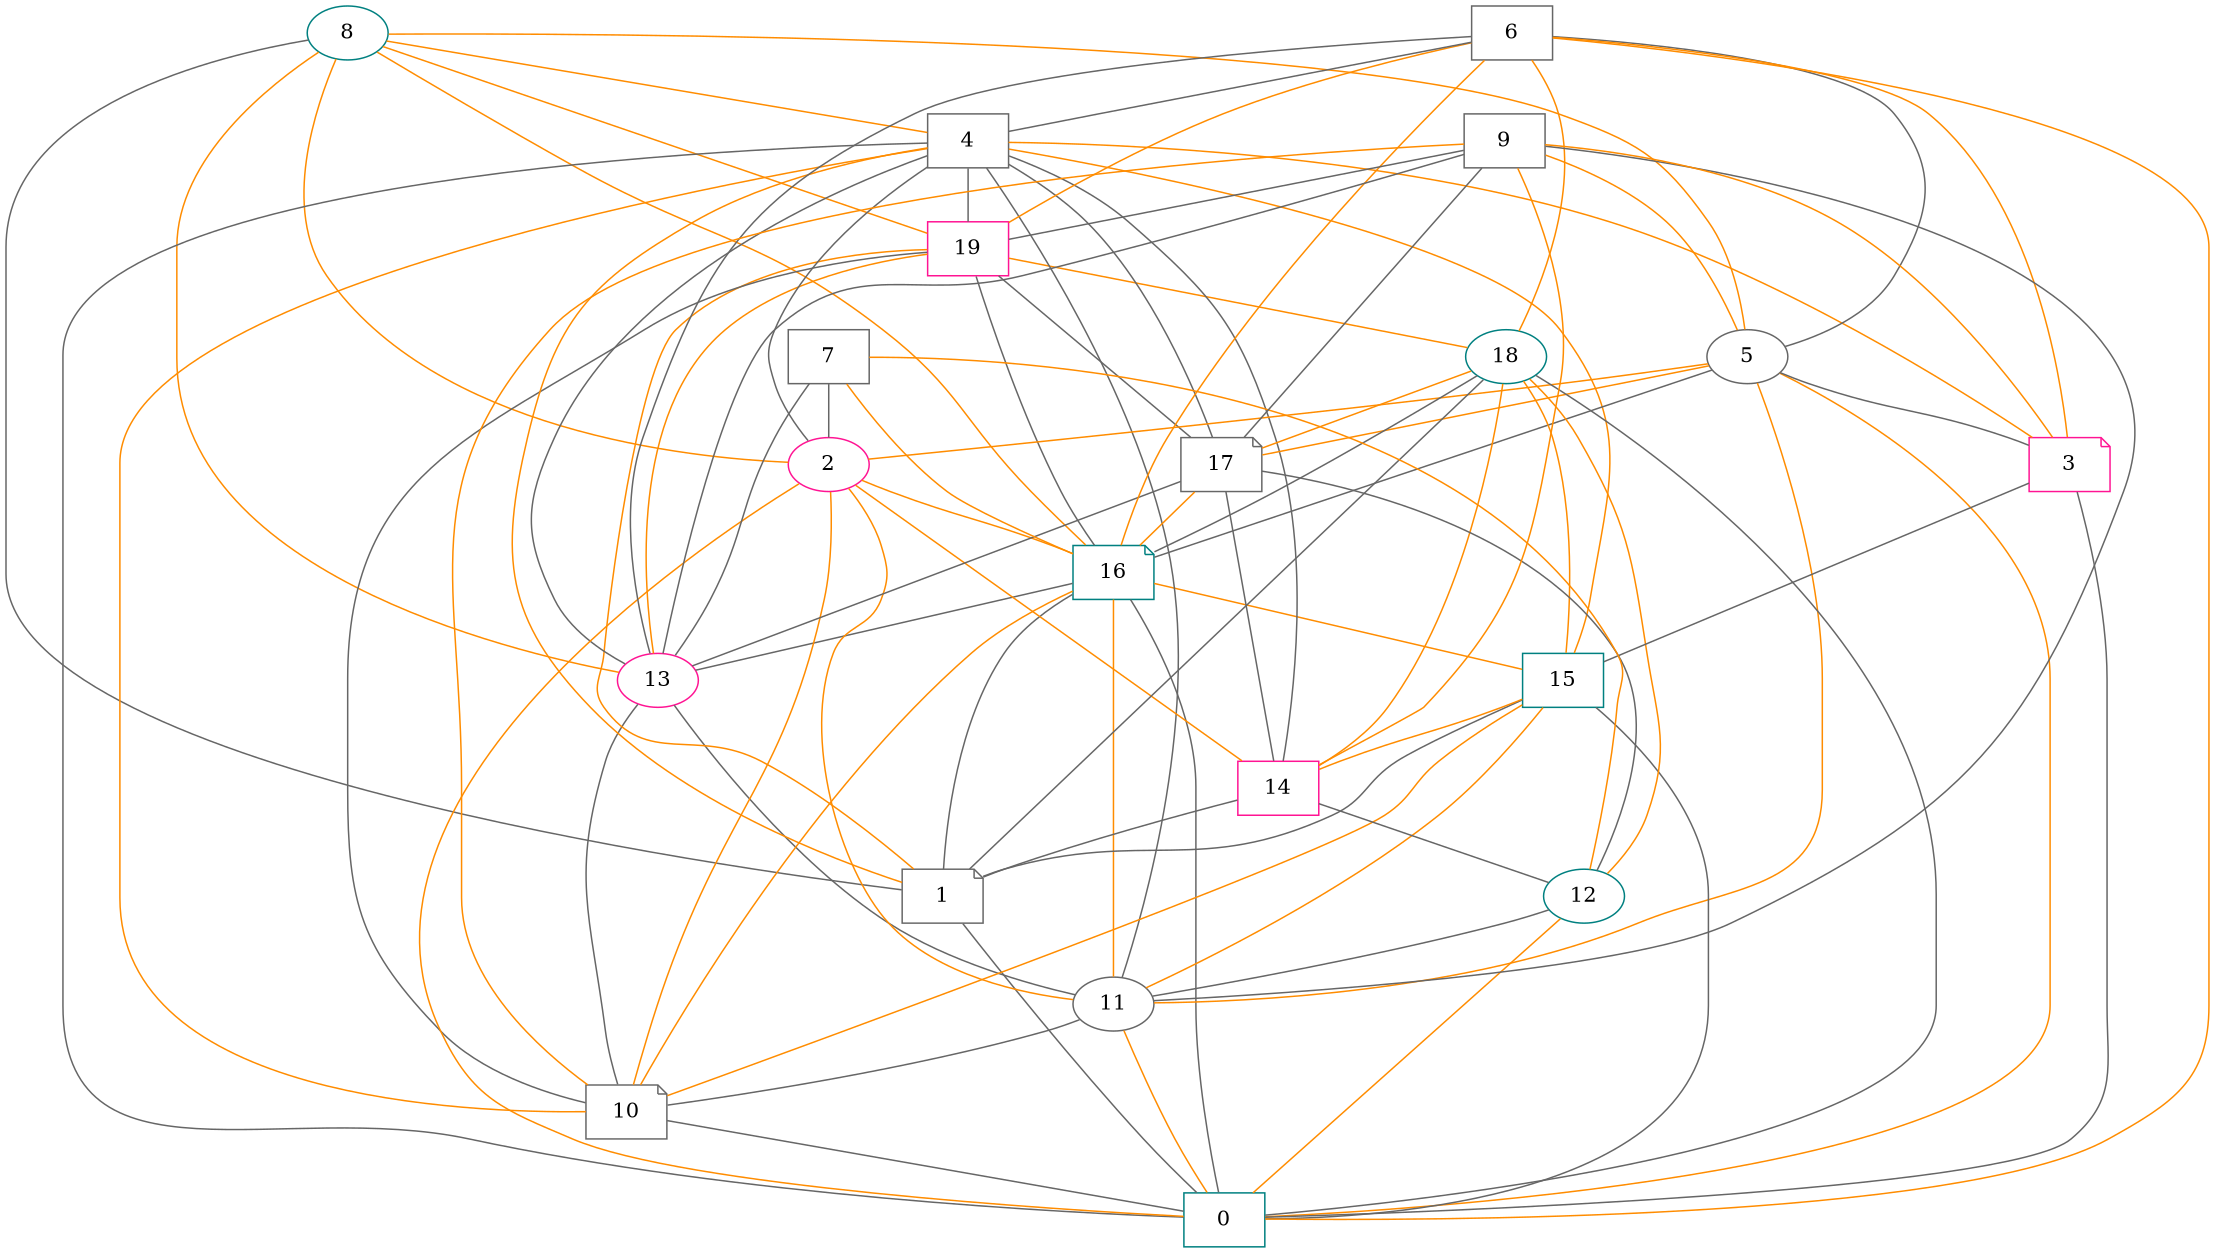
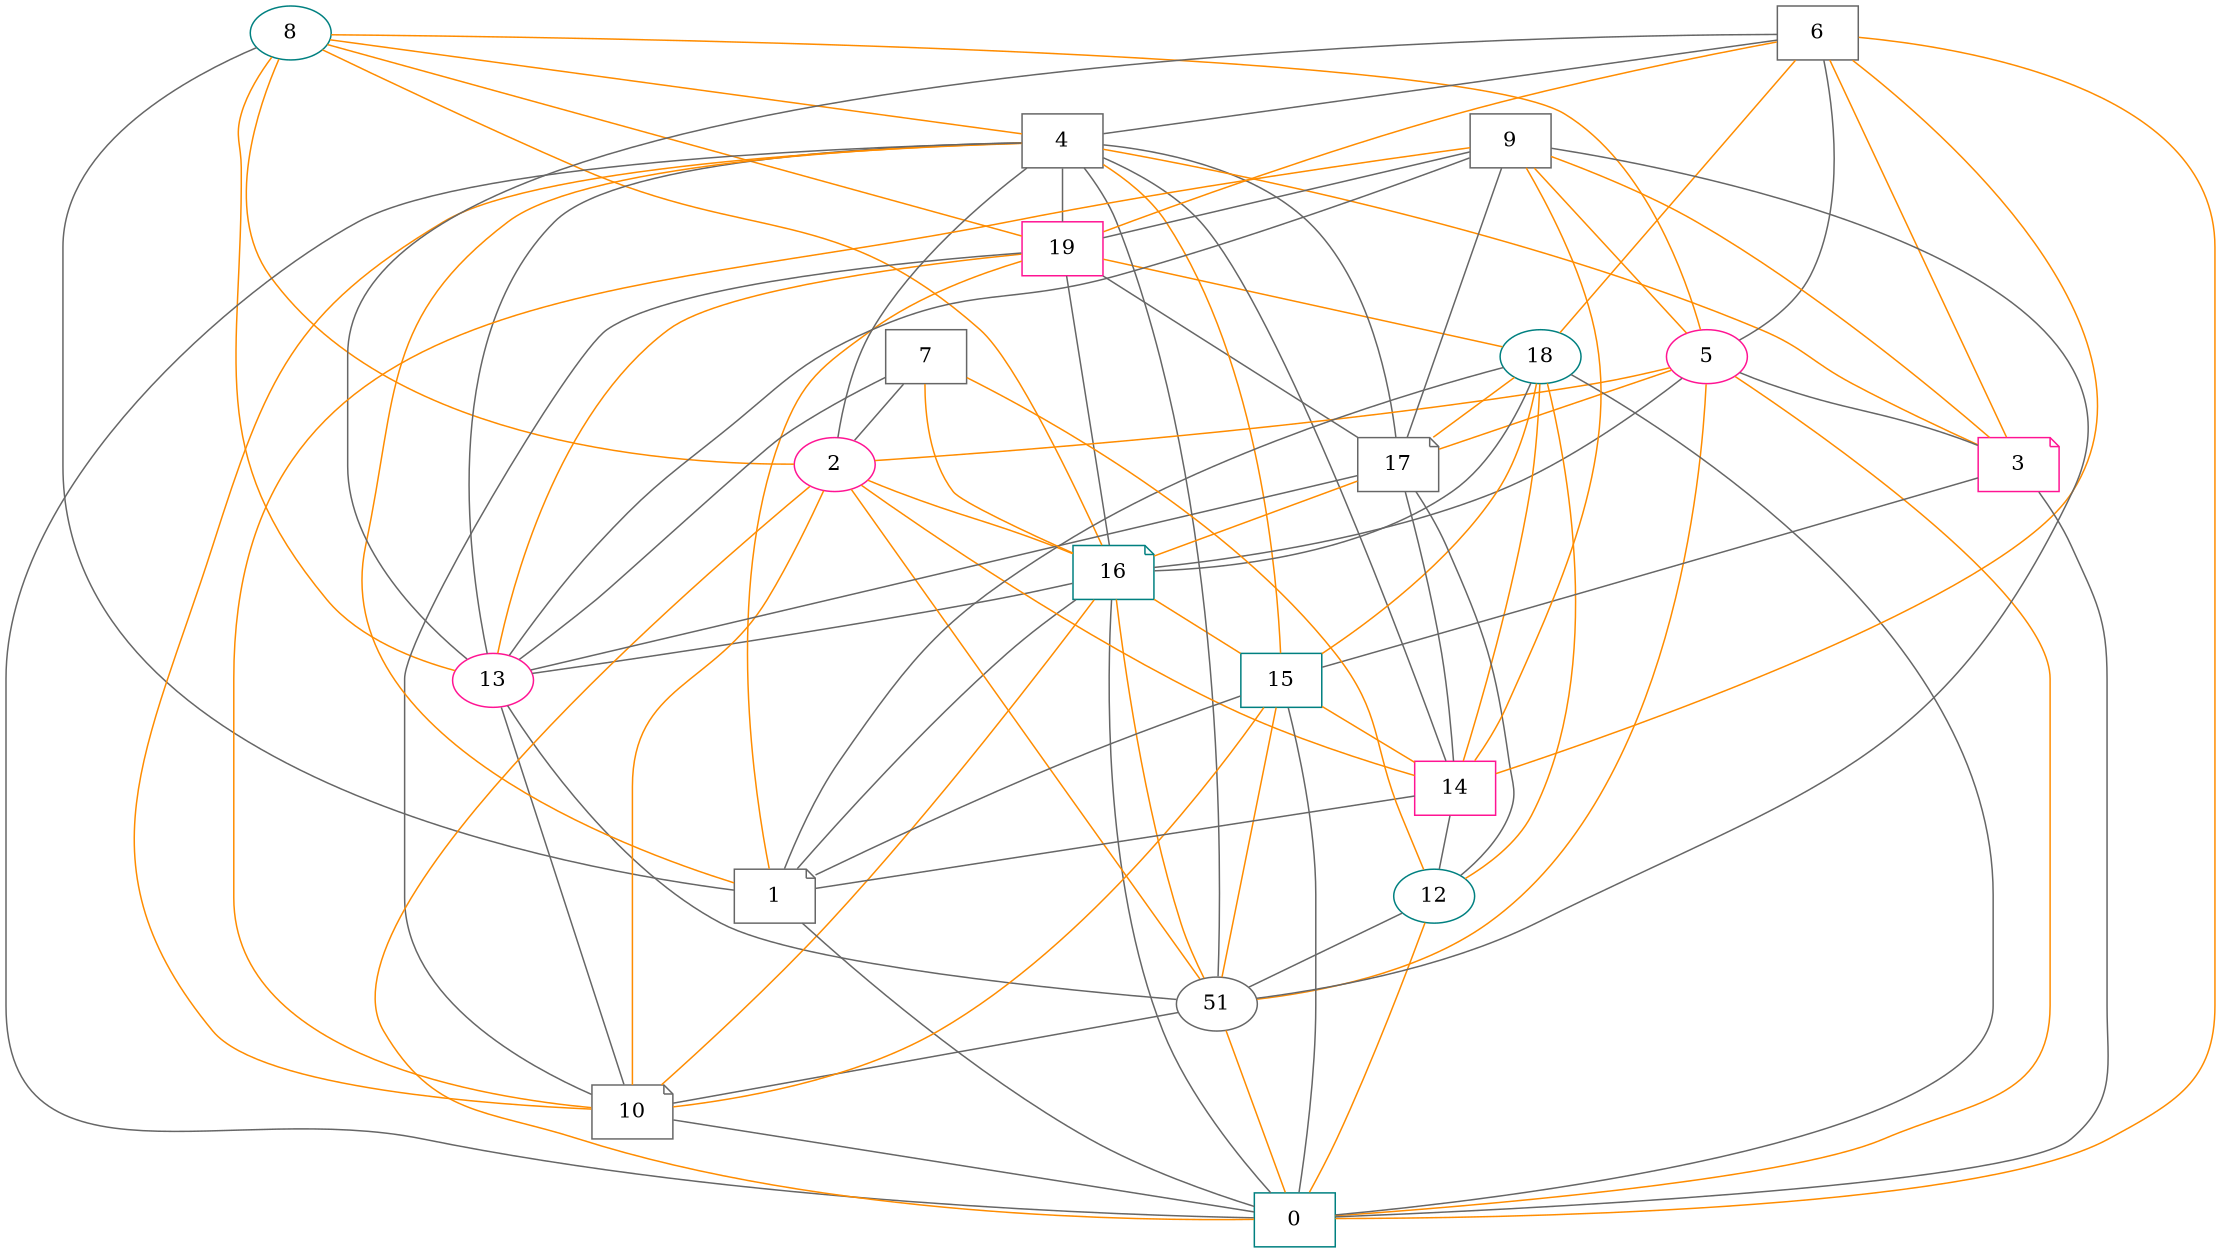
edge "6" -- "16": now "6" -- "14"
node "5": color gray40 -> deeppink
node "11": label "11" -> "51"
